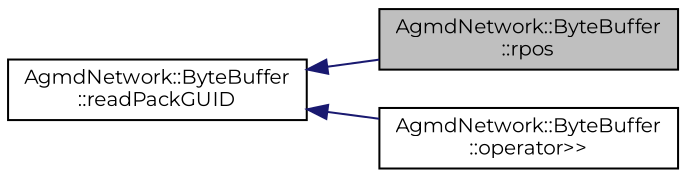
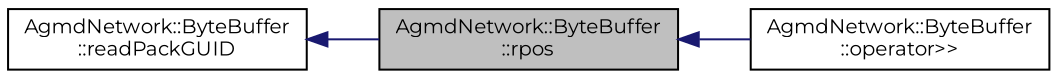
edge "AgmdNetwork::ByteBuffer ::operator>>" -> "AgmdNetwork::ByteBuffer ::readPackGUID": now "AgmdNetwork::ByteBuffer ::operator>>" -> "AgmdNetwork::ByteBuffer ::rpos"
